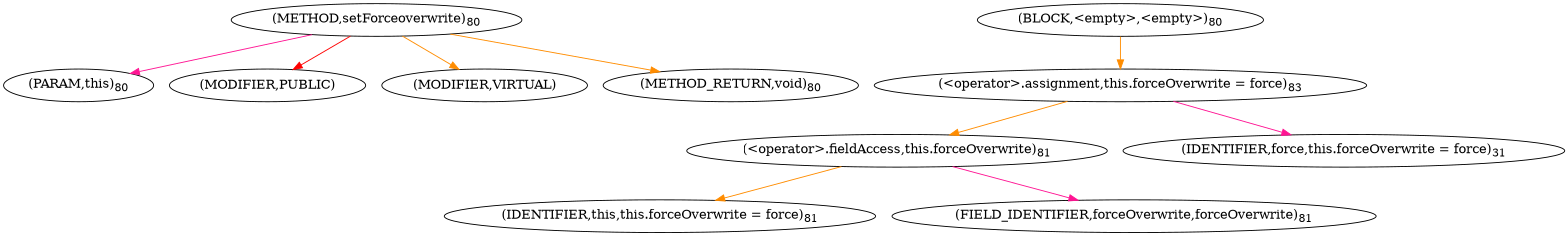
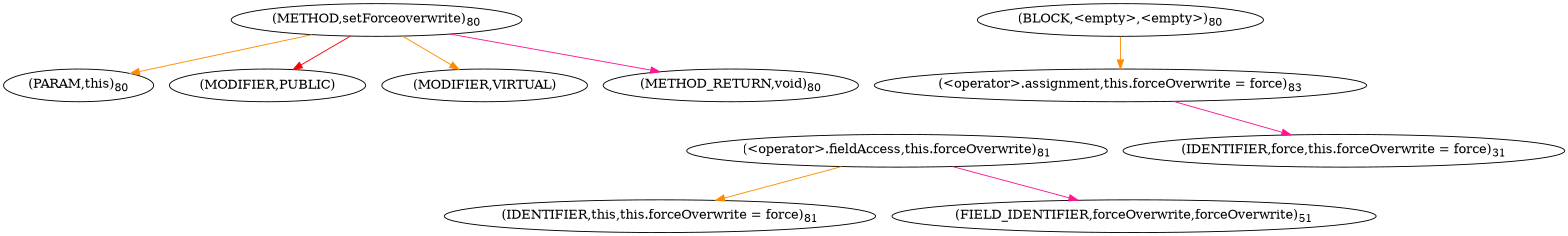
edge "(METHOD,setForceoverwrite)" -> "(METHOD_RETURN,void)": color darkorange -> deeppink
edge "(METHOD,setForceoverwrite)" -> "(PARAM,this)": color deeppink -> darkorange
edge "(<operator>.assignment,this.forceOverwrite = force)" -> "(<operator>.fieldAccess,this.forceOverwrite)": removed
node "(FIELD_IDENTIFIER,forceOverwrite,forceOverwrite)": text "81" -> "51"
